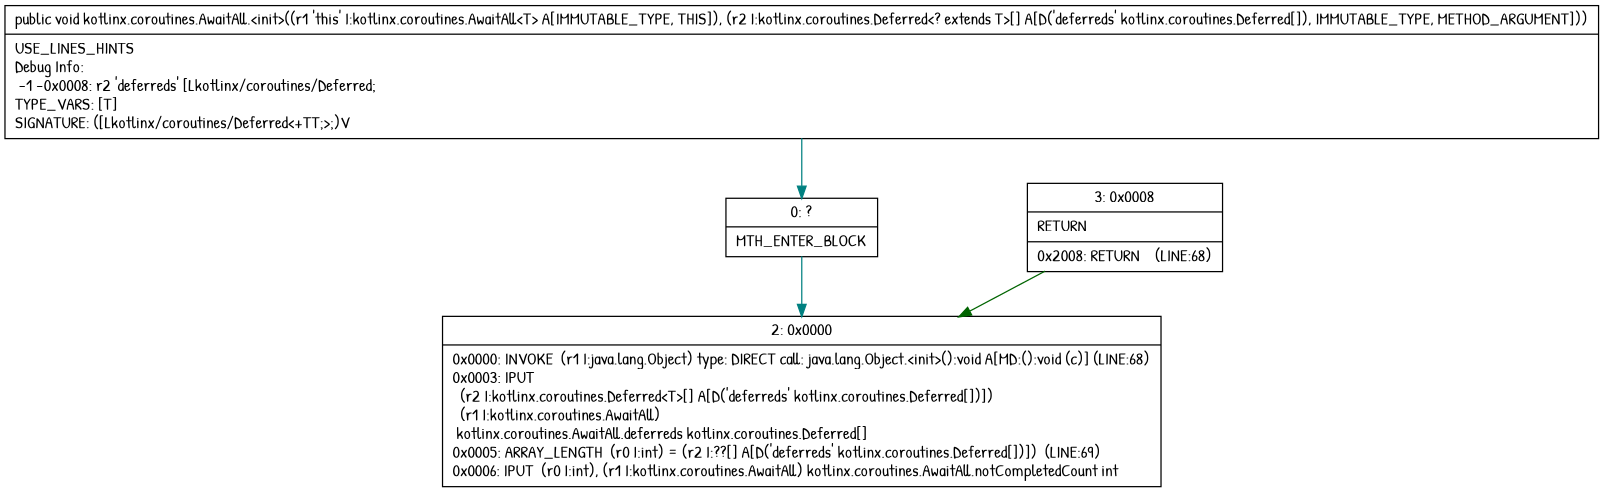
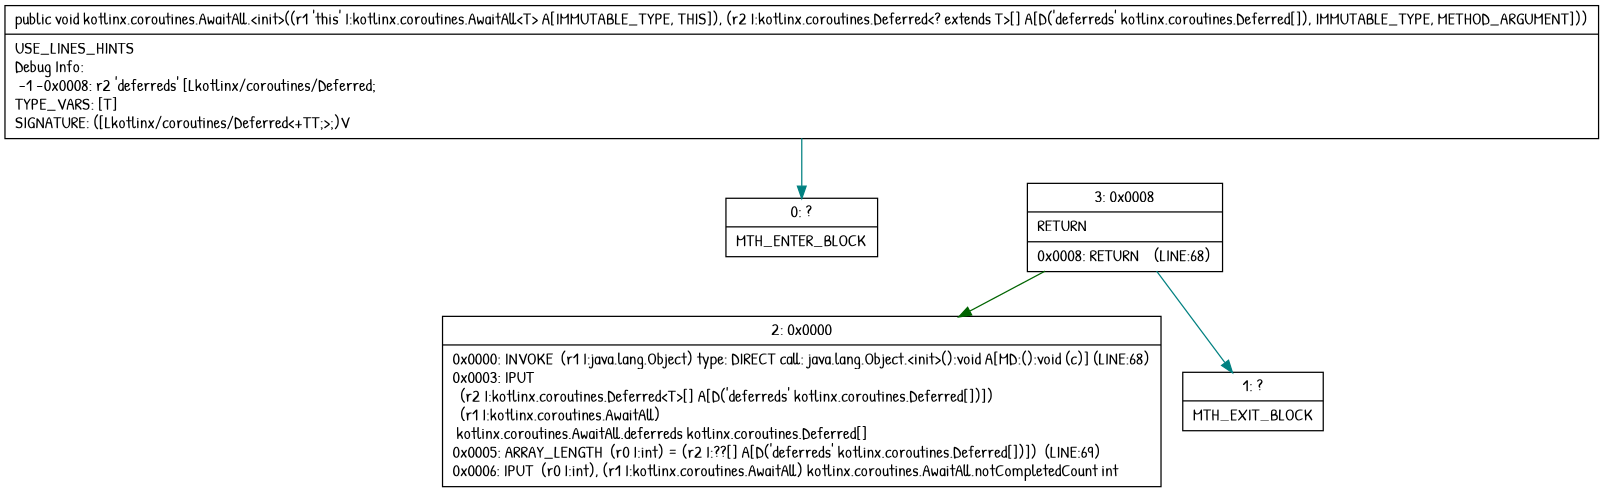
node "3: 0x0008": text "0x2008: RETURN    (LINE:68)" -> "0x0008: RETURN    (LINE:68)"
edge "0: ?" -> "2: 0x0000": removed
node "1: ?": added
